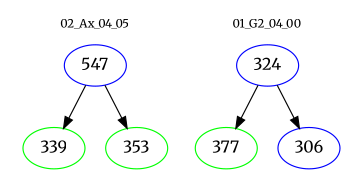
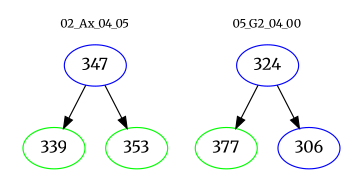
cluster "01_G2_04_00": label "01_G2_04_00" -> "05_G2_04_00"
node "547": label "547" -> "347"
